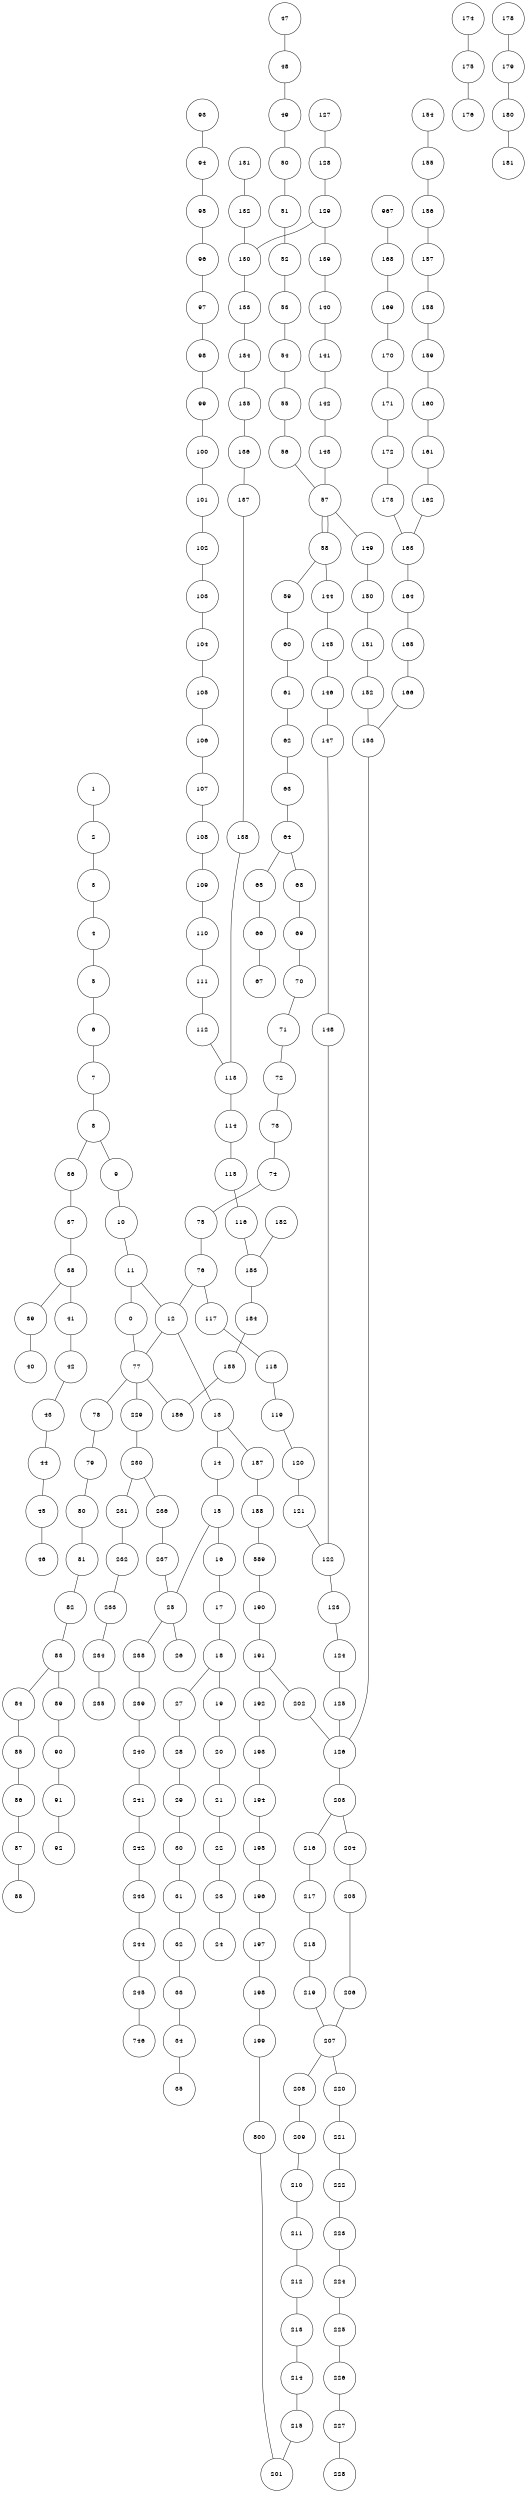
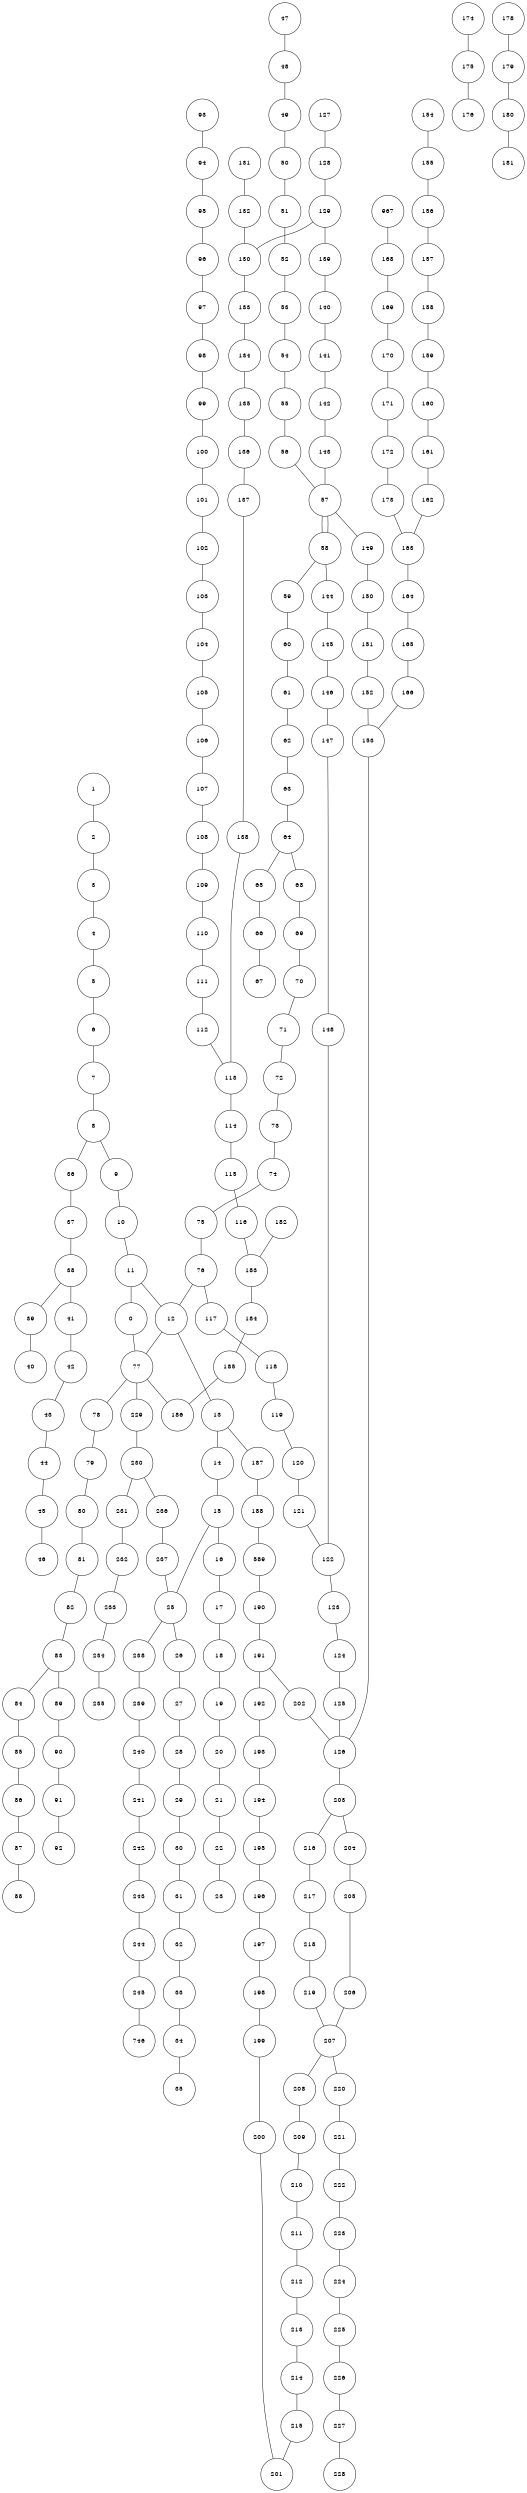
edge "18" -- "27": now "26" -- "27"
node "24": removed
node "800": label "800" -> "200"
